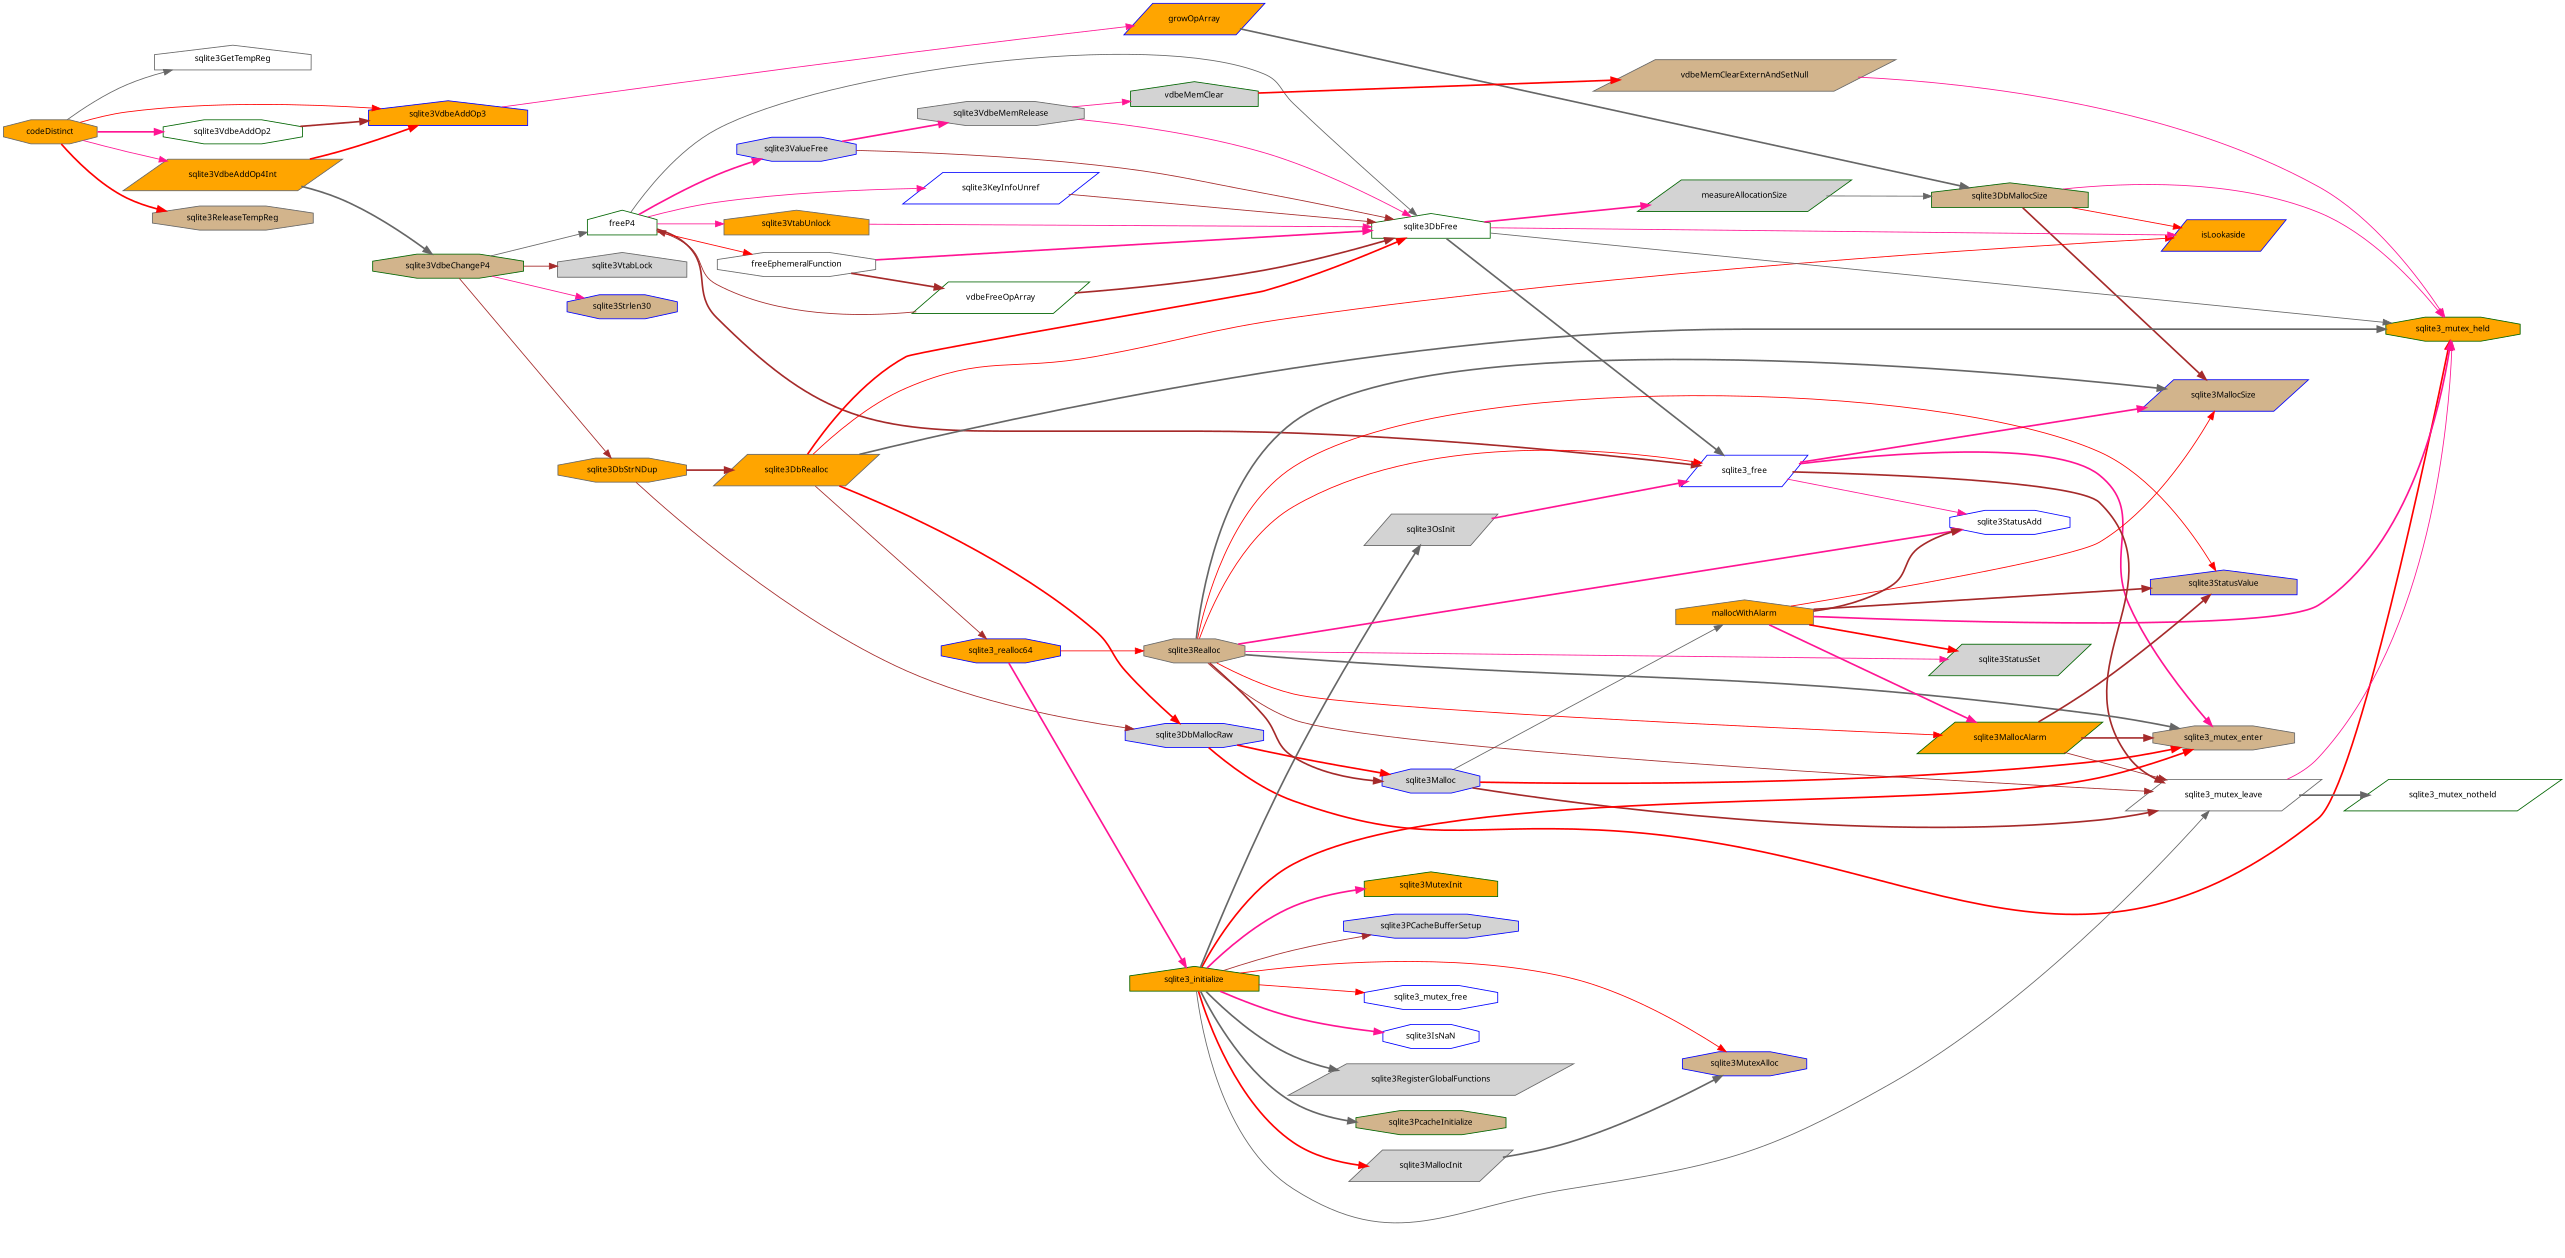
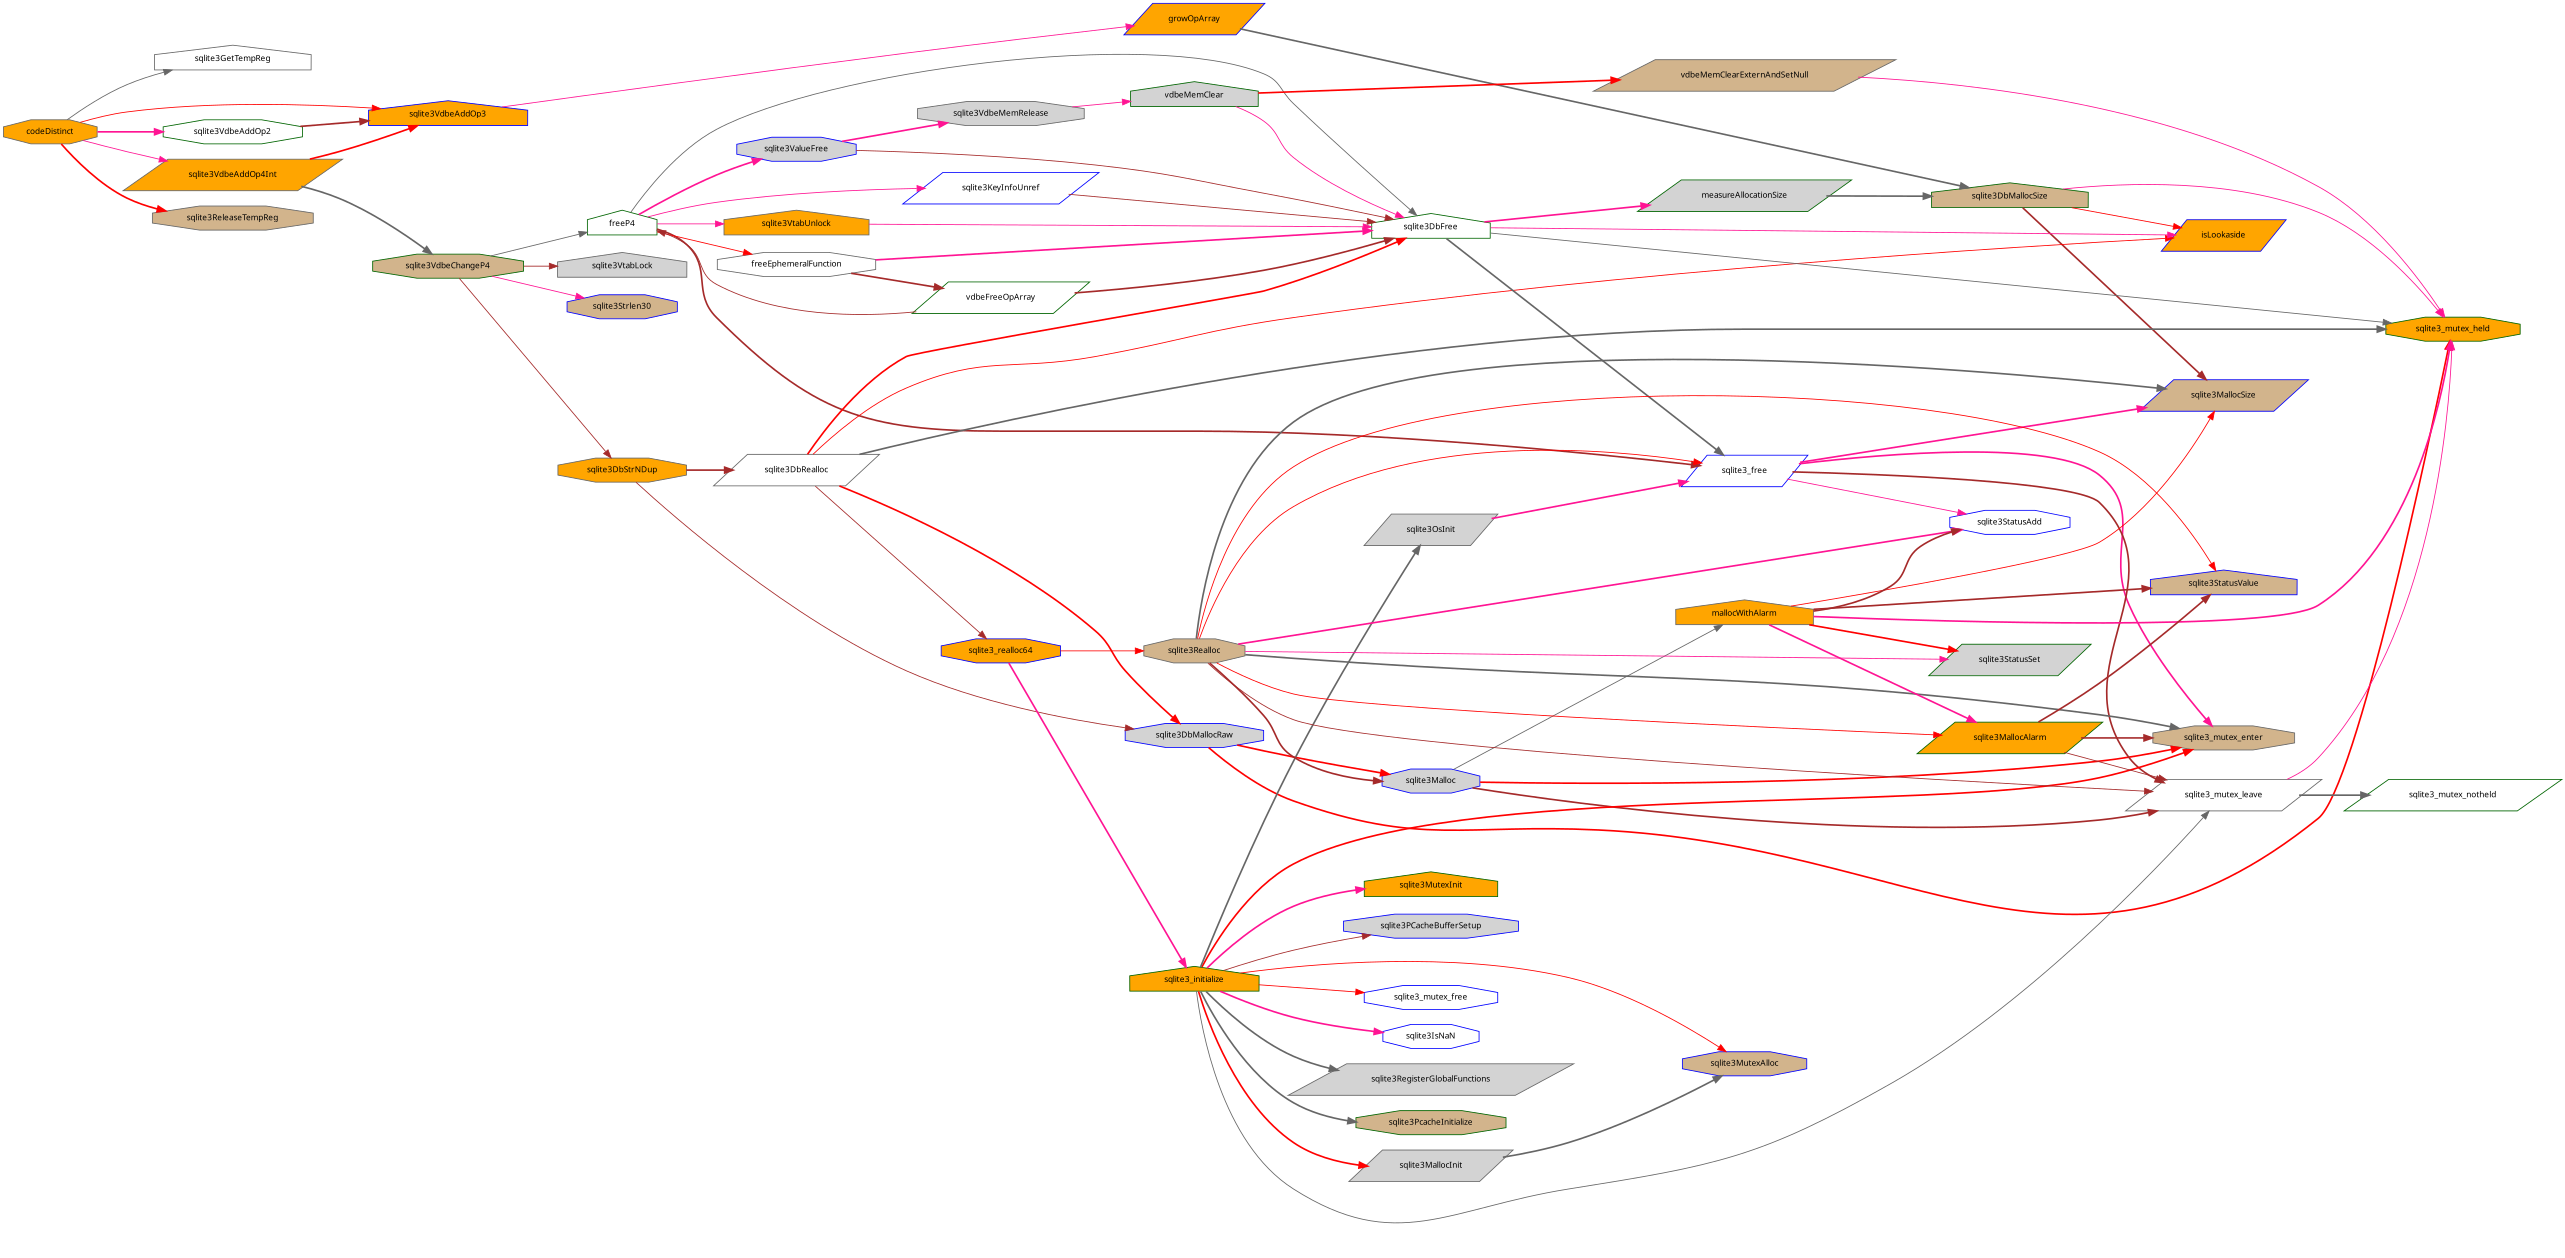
edge "sqlite3VdbeMemRelease" -> "sqlite3DbFree": now "vdbeMemClear" -> "sqlite3DbFree"
edge "measureAllocationSize" -> "sqlite3DbMallocSize": style solid -> bold
node "sqlite3DbRealloc": fillcolor orange -> white
